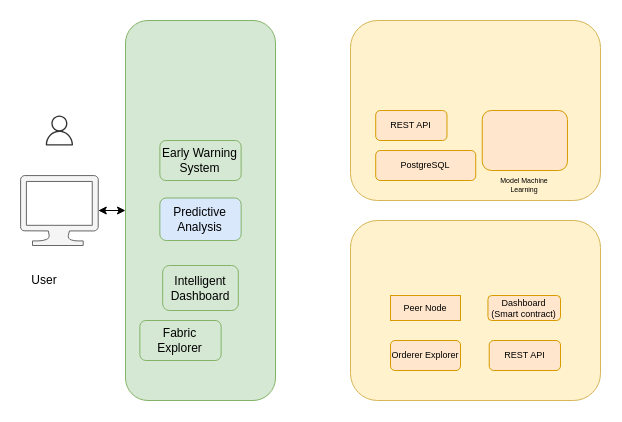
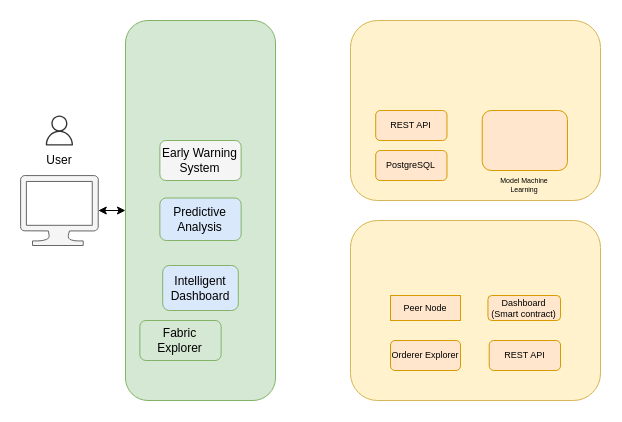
node "Early Warning System": fillcolor #d5e8d4 -> #f5f5f5
node "PostgreSQL": size 100x30 -> 71x30
node "User": moved (44, 281) -> (59, 161)
node "Intelligent Dashboard": fillcolor #d5e8d4 -> #dae8fc
